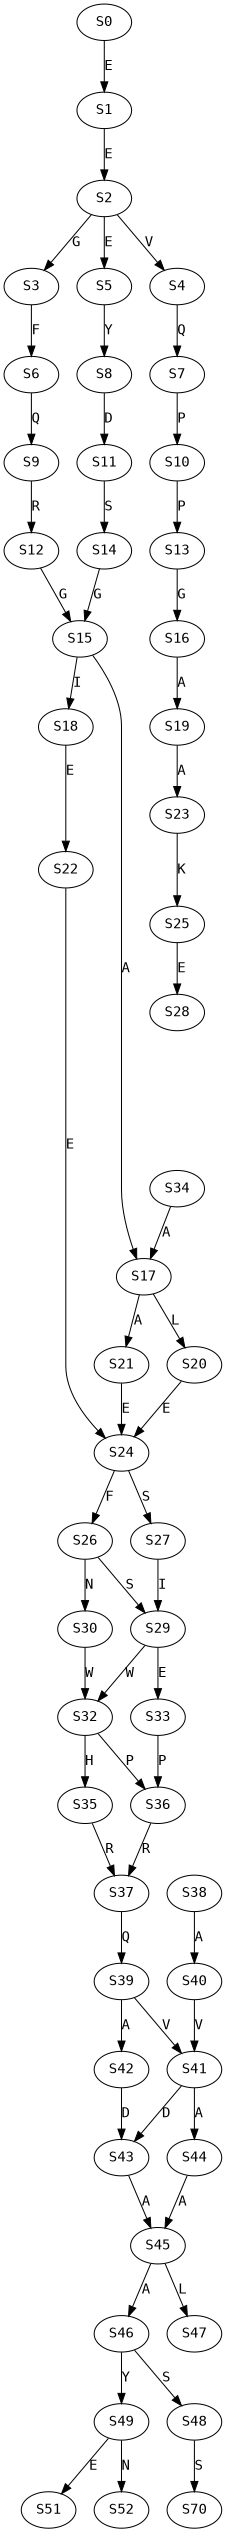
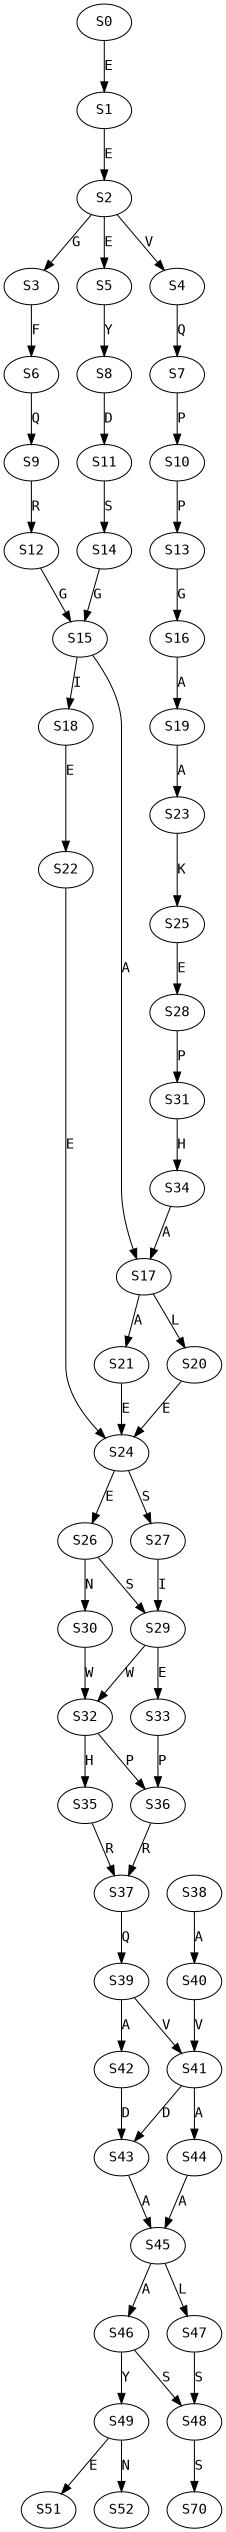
node "S31": added
edge "S24" -> "S26": label "F" -> "E"
edge "S47" -> "S48": added, label "S"
